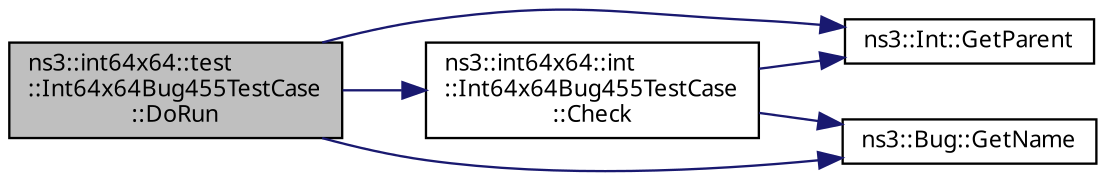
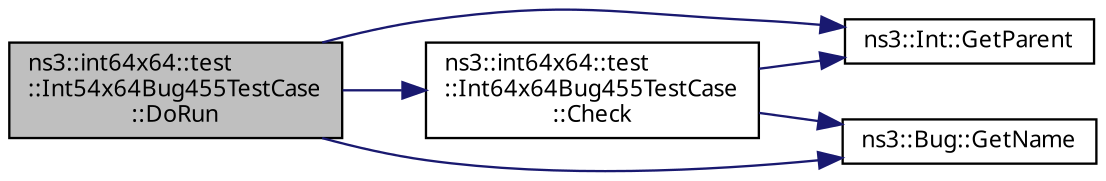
node "ns3::int64x64::test ::Int64x64Bug455TestCase ::DoRun": label "ns3::int64x64::test ::Int64x64Bug455TestCase ::DoRun" -> "ns3::int64x64::test ::Int54x64Bug455TestCase ::DoRun"
node "ns3::int64x64::int ::Int64x64Bug455TestCase ::Check": label "ns3::int64x64::int ::Int64x64Bug455TestCase ::Check" -> "ns3::int64x64::test ::Int64x64Bug455TestCase ::Check"
